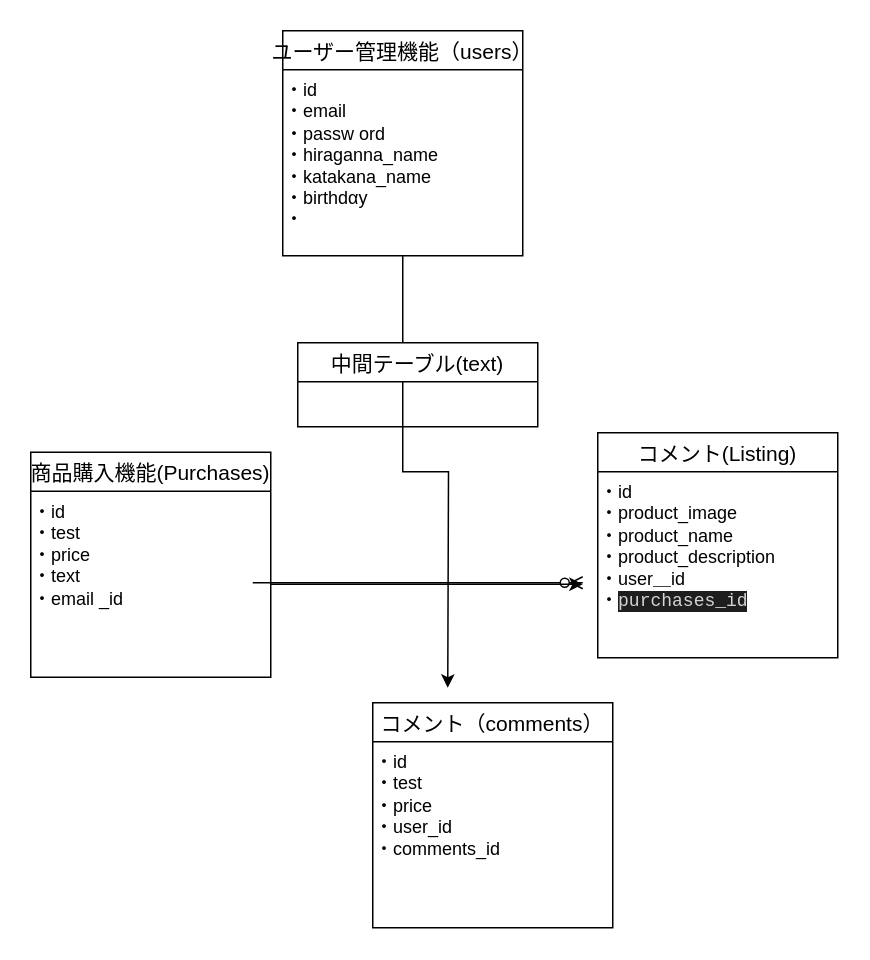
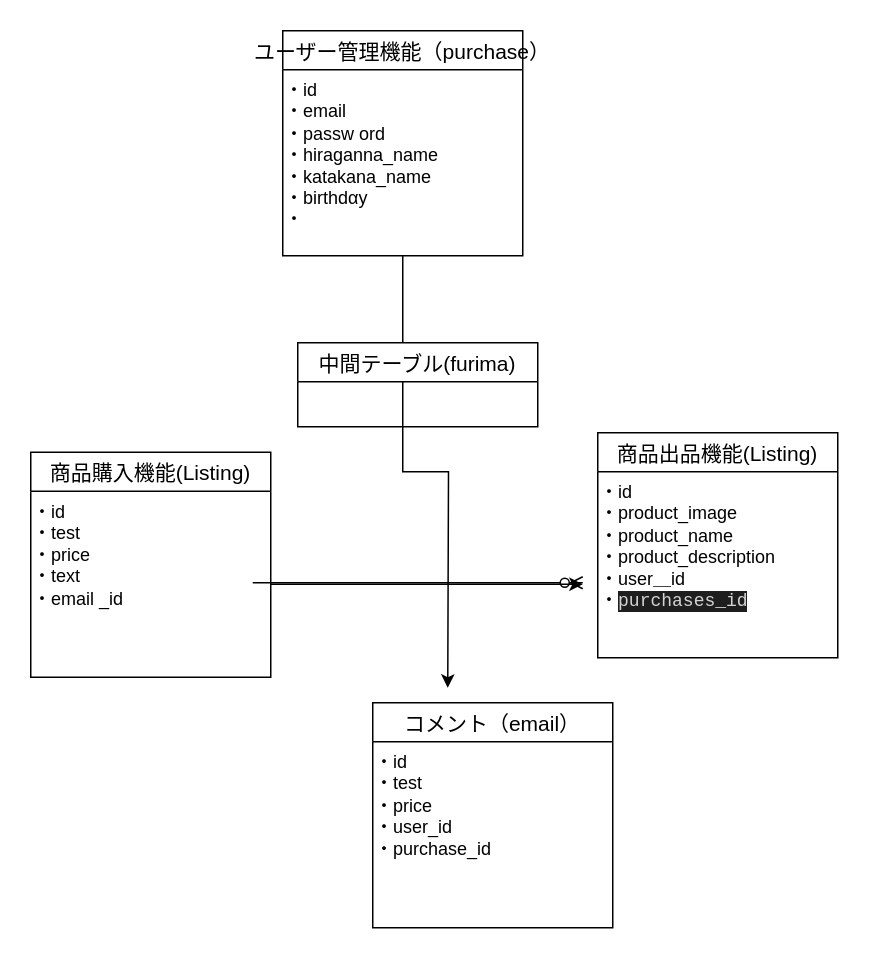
node "ユーザー管理機能（users）": label "ユーザー管理機能（users）" -> "ユーザー管理機能（purchase）"
node "中間テーブル(text)": label "中間テーブル(text)" -> "中間テーブル(furima)"
node "コメント(Listing)": label "コメント(Listing)" -> "商品出品機能(Listing)"
node "商品購入機能(Purchases)": label "商品購入機能(Purchases)" -> "商品購入機能(Listing)"
node "コメント（comments）": label "コメント（comments）" -> "コメント（email）"
node "・id ・test ・price ・user_id ・comments_id": label "・id ・test ・price ・user_id ・comments_id" -> "・id ・test ・price ・user_id ・purchase_id"
